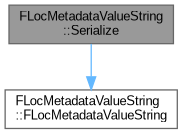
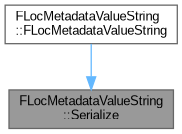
edge "FLocMetadataValueString ::Serialize" -> "FLocMetadataValueString ::FLocMetadataValueString": reversed
